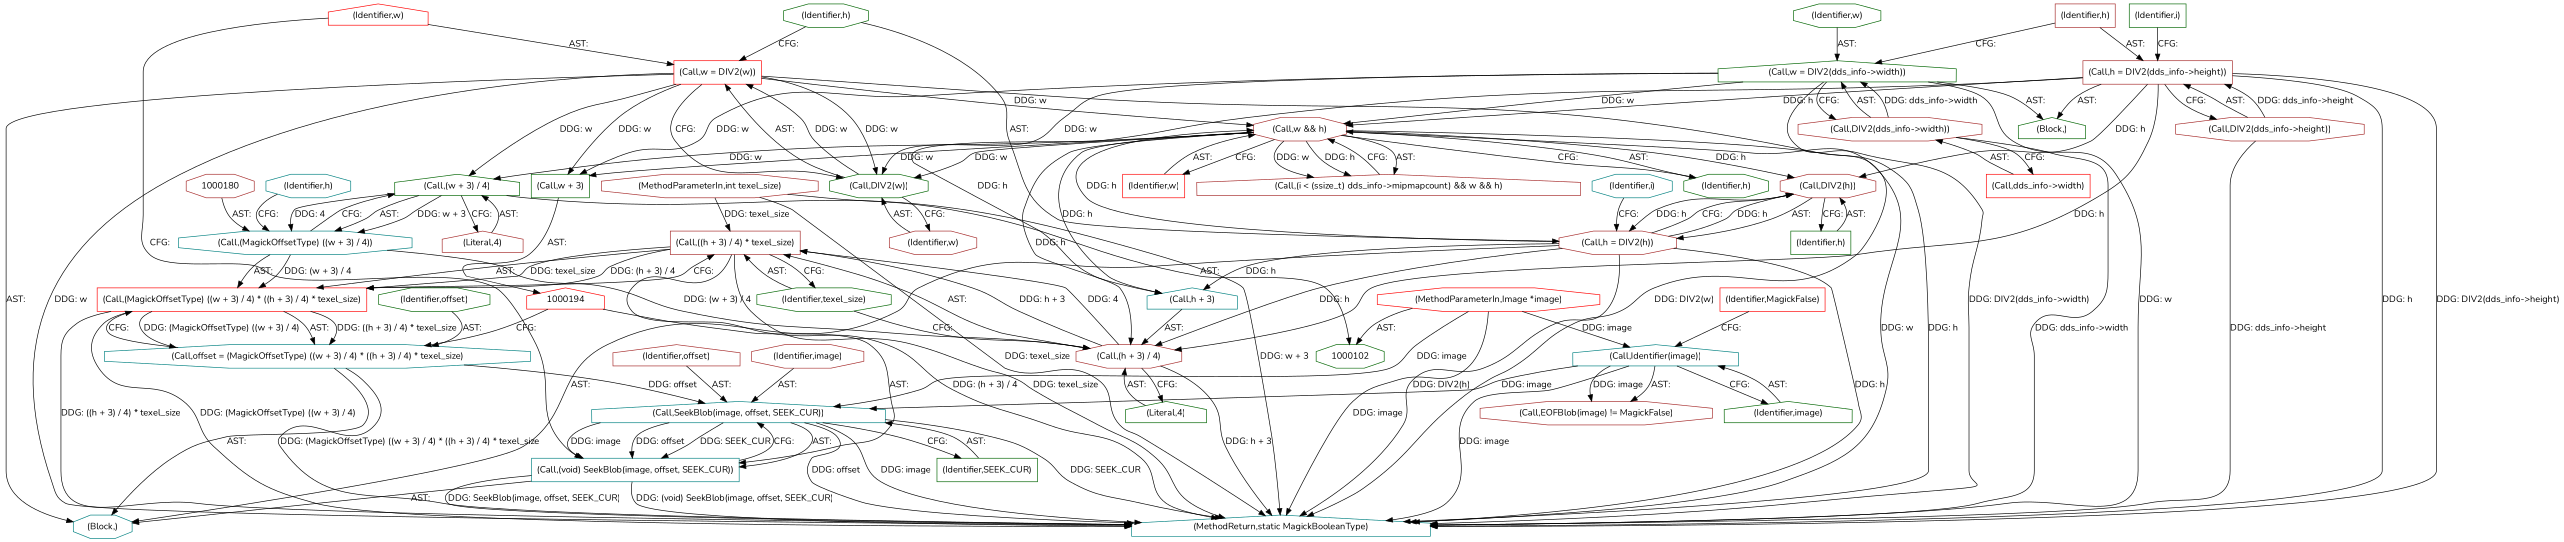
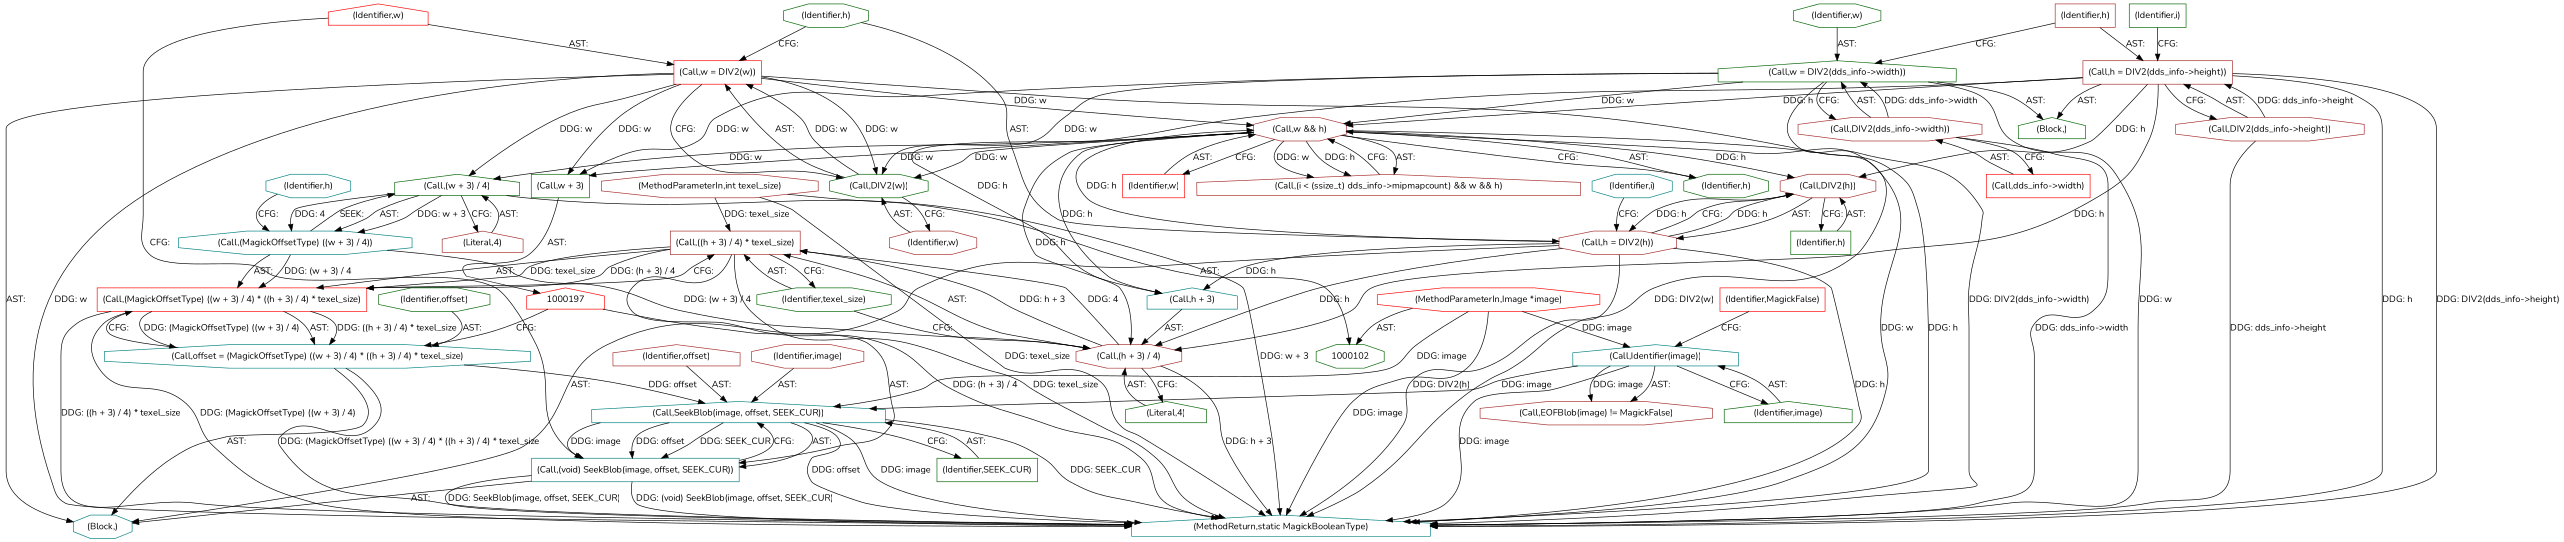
node "1000180": removed
edge "(Call,(MagickOffsetType) ((w + 3) / 4))" -> "(Call,(w + 3) / 4)": label "CFG: " -> "SEEK: "
node "1000194": label "1000194" -> "1000197"
